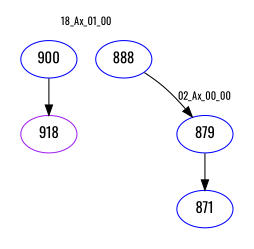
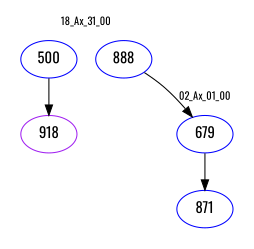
cluster "18_Ax_01_00": label "18_Ax_01_00" -> "18_Ax_31_00"
node "900": label "900" -> "500"
cluster "02_Ax_00_00": label "02_Ax_00_00" -> "02_Ax_01_00"
node "879": label "879" -> "679"
